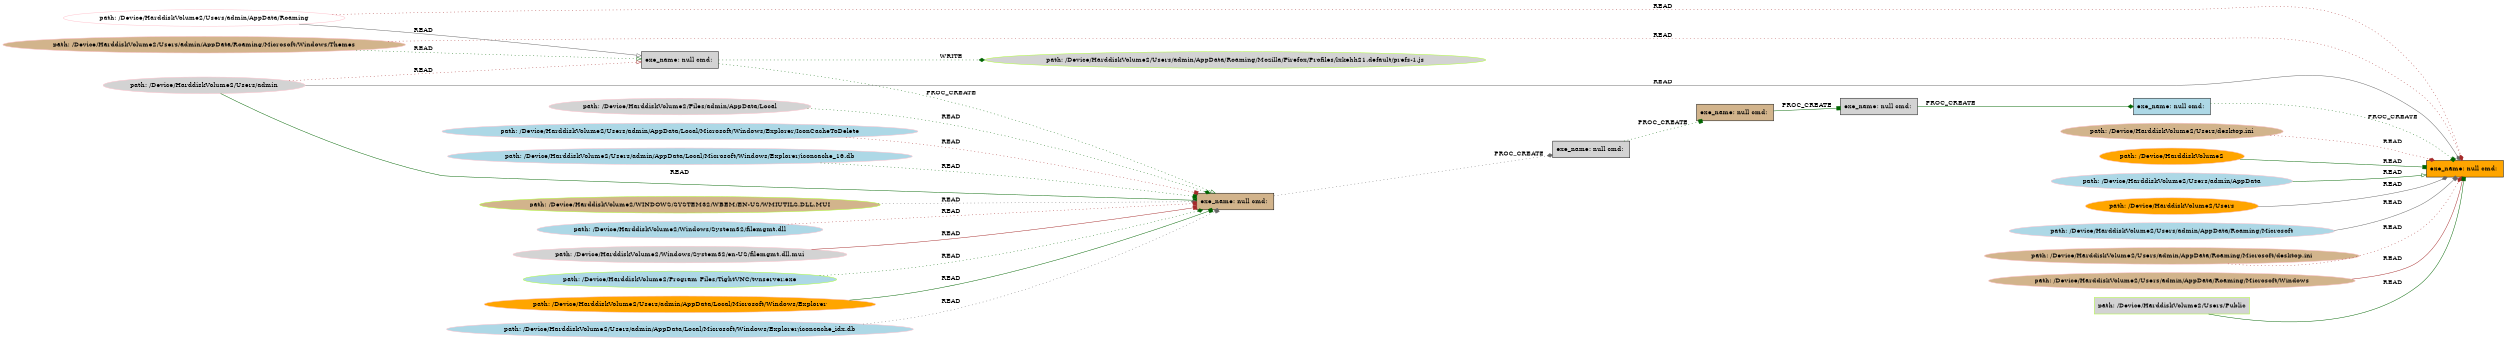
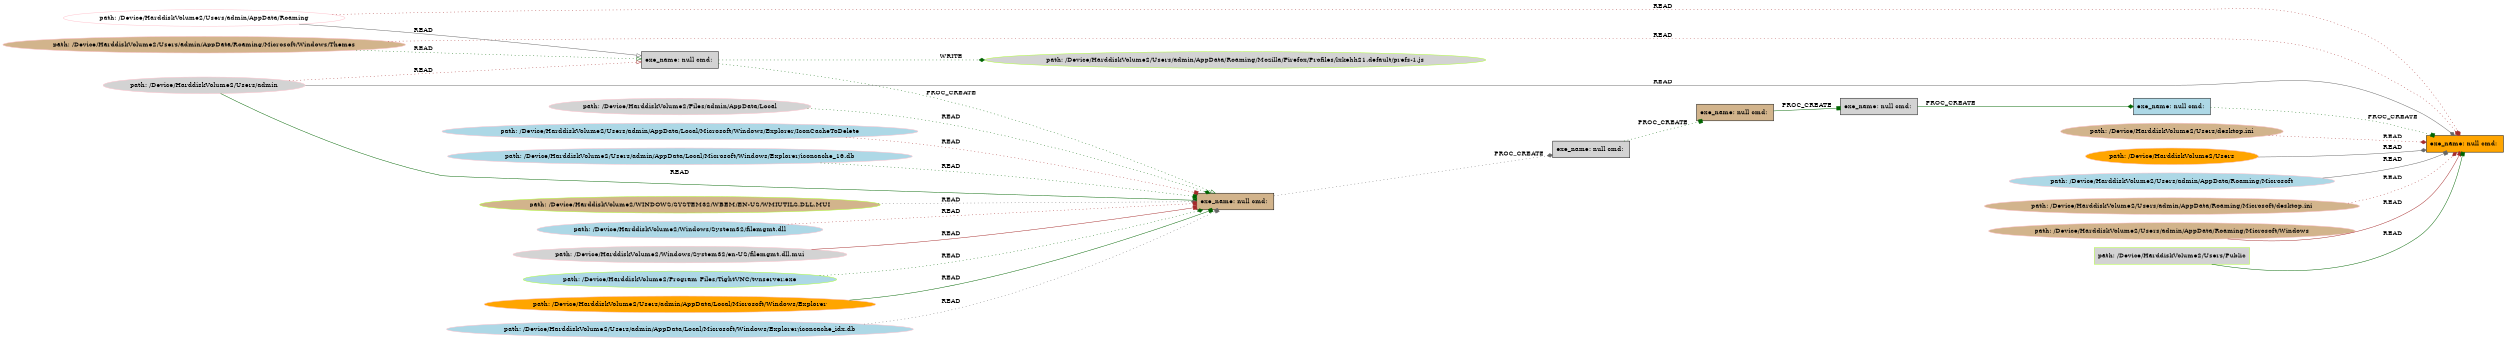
node "path: /Device/HarddiskVolume2": removed
node "path: /Device/HarddiskVolume2/Users/admin/AppData": removed
